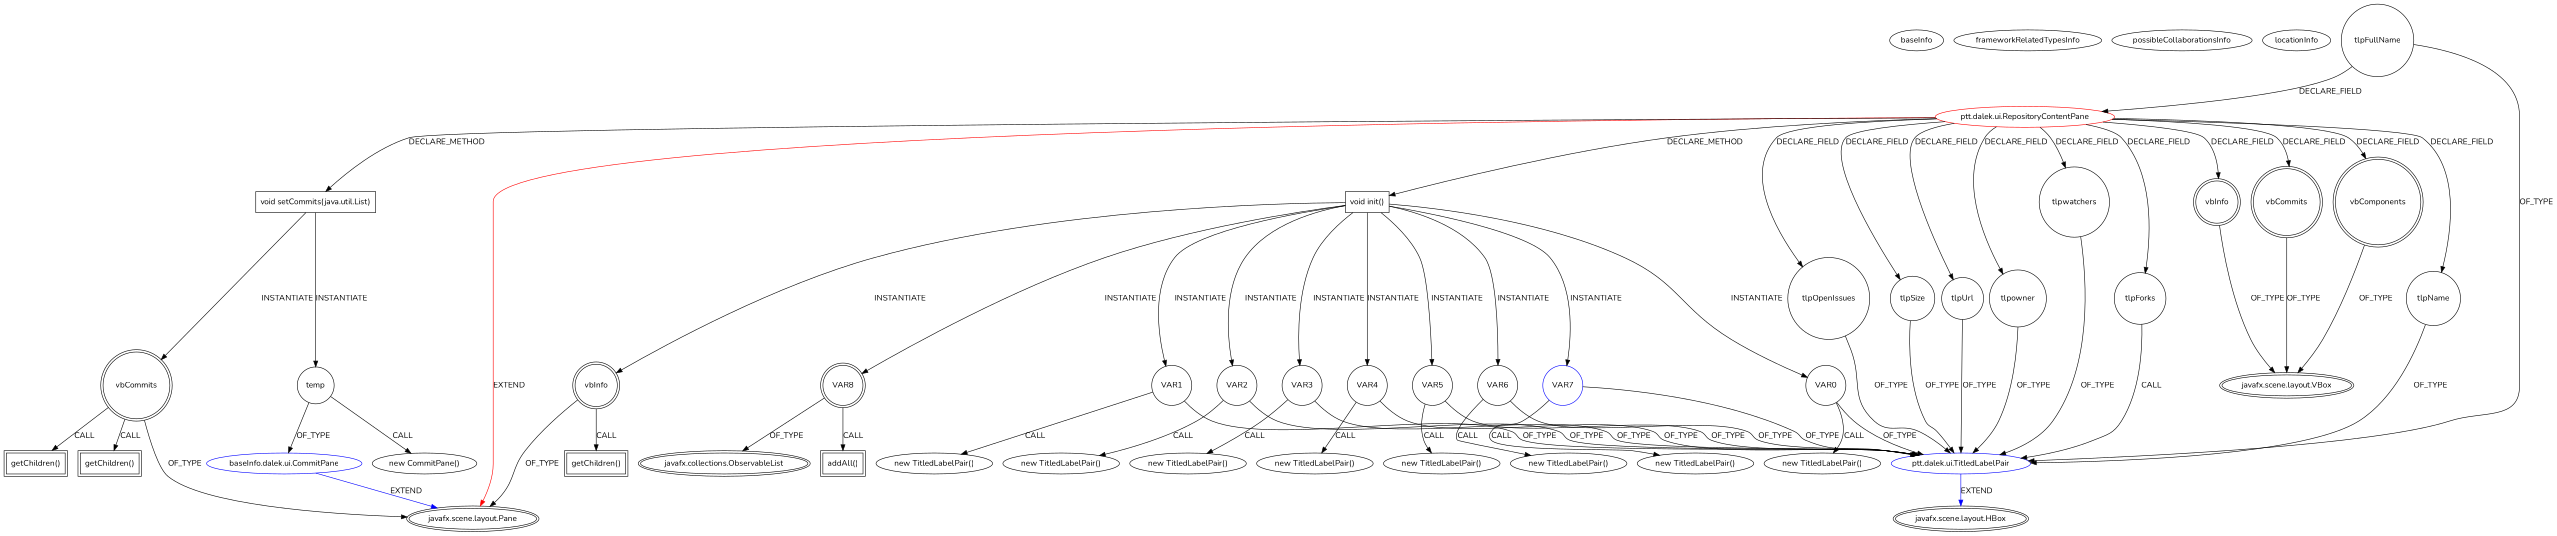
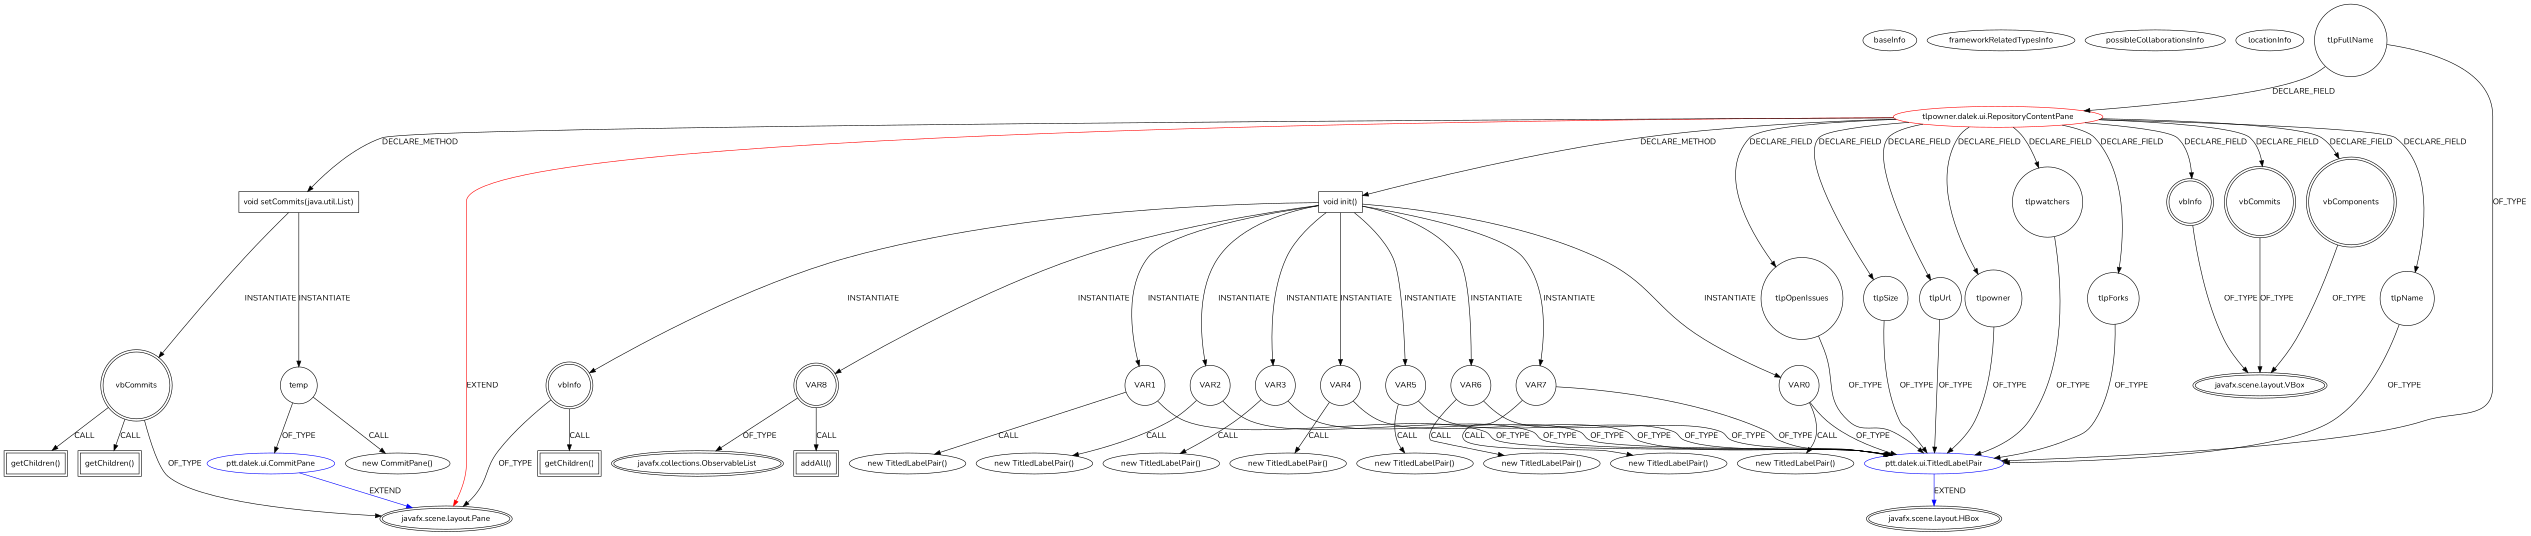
node "ptt.dalek.ui.RepositoryContentPane": label "ptt.dalek.ui.RepositoryContentPane" -> "tlpowner.dalek.ui.RepositoryContentPane"
node "VAR7": color blue -> black
edge "tlpForks" -> "ptt.dalek.ui.TitledLabelPair": label "CALL" -> "OF_TYPE"
node "baseInfo.dalek.ui.CommitPane": label "baseInfo.dalek.ui.CommitPane" -> "ptt.dalek.ui.CommitPane"
